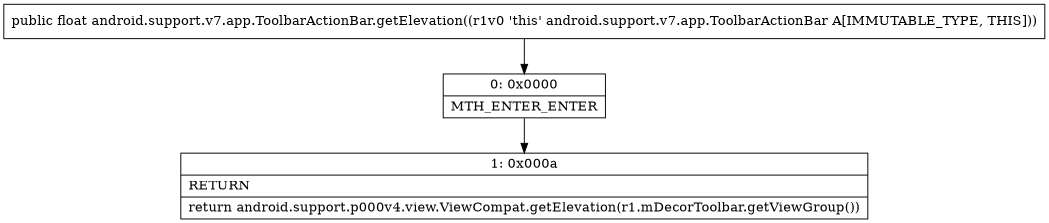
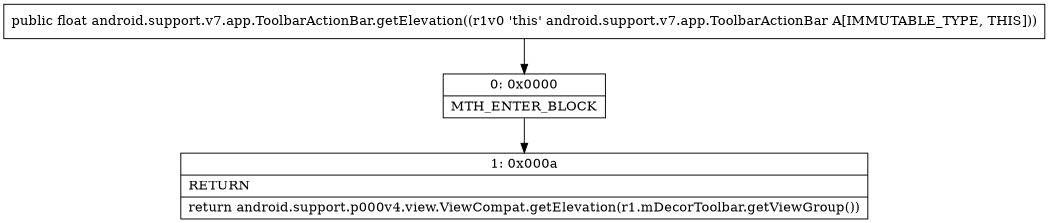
node "0: 0x0000": text "MTH_ENTER_ENTER" -> "MTH_ENTER_BLOCK"
